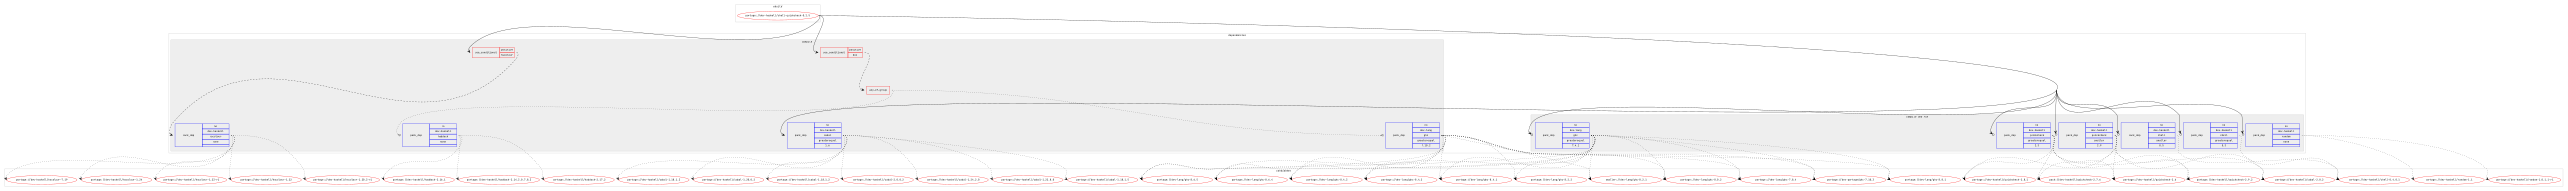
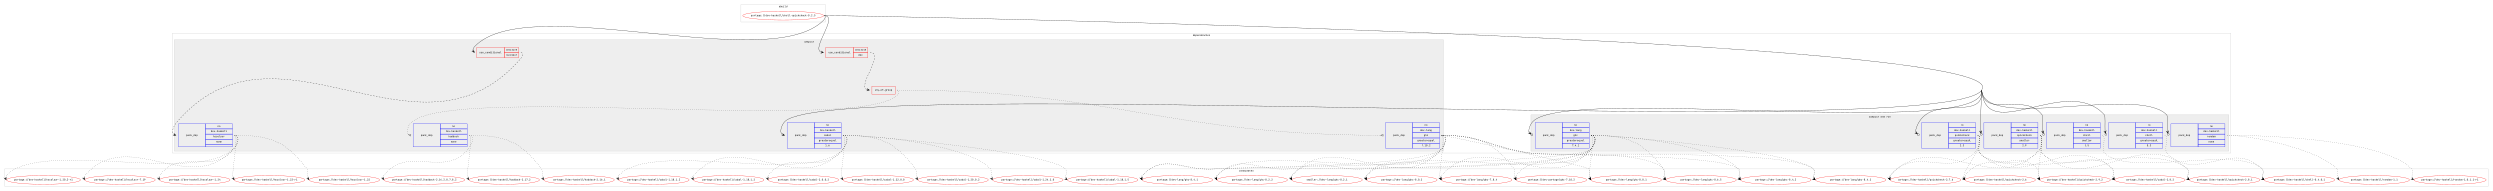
node "portage://dev-lang/ghc-8.6.4": removed
node "pack://dev-haskell/quickcheck-2.7.6": label "pack://dev-haskell/quickcheck-2.7.6" -> "portage://dev-haskell/quickcheck-2.7.6"
